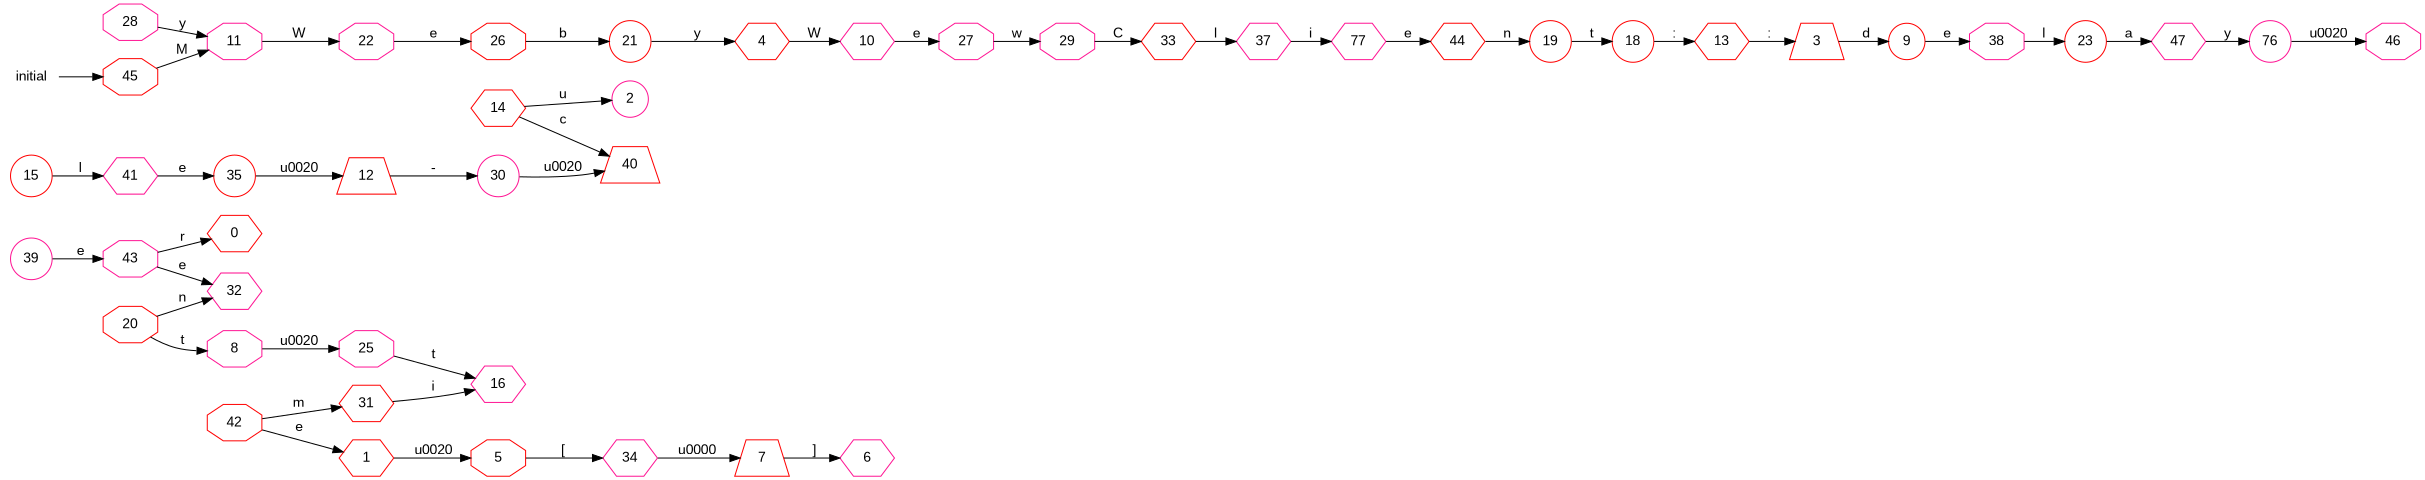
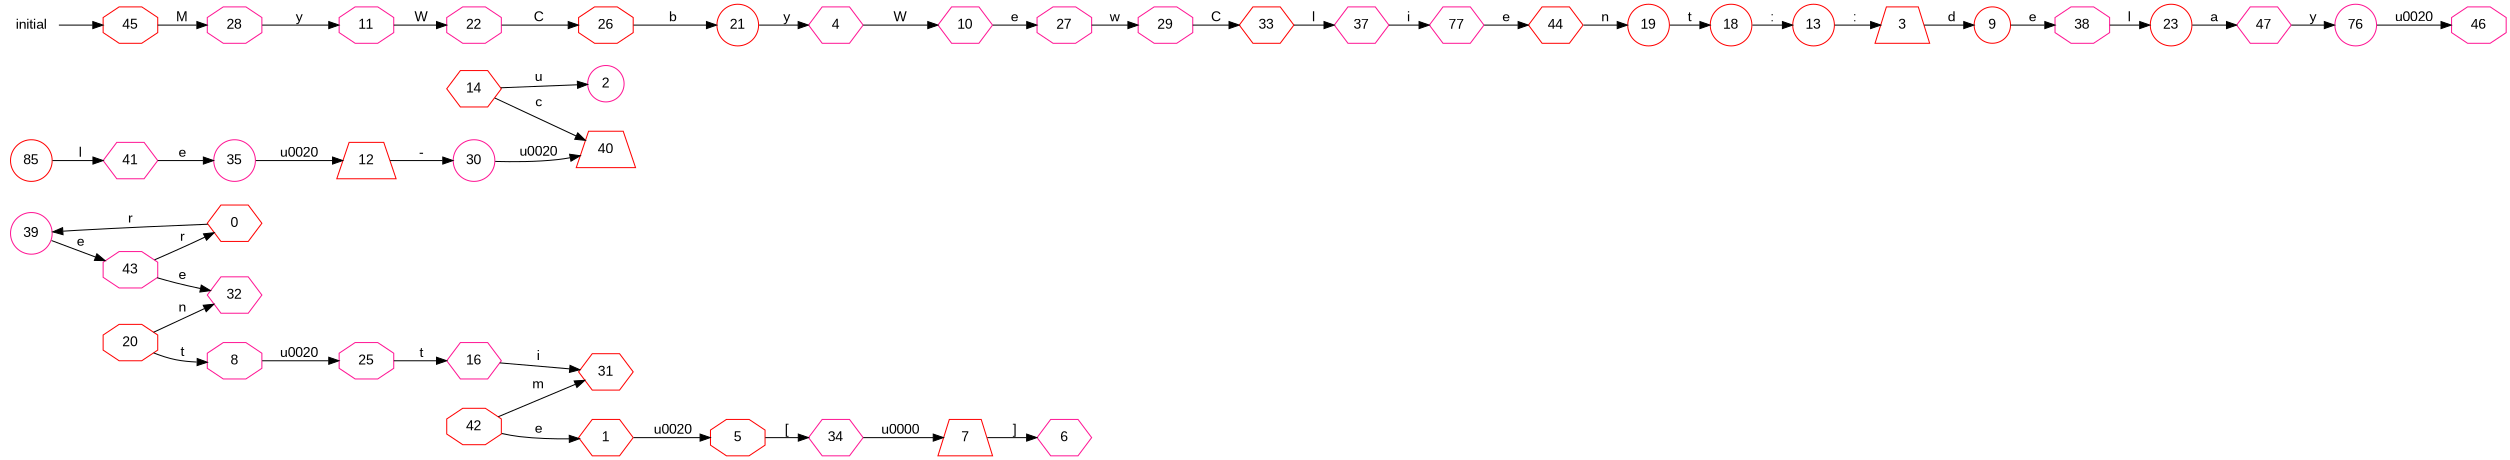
edge "22" -> "26": label "e" -> "C"
node "4": color red -> deeppink
node "13": shape hexagon -> circle
edge "45" -> "11": now "45" -> "28"
node "15": label "15" -> "85"
node "35": color red -> deeppink
edge "0" -> "39": added, label "r"
edge "31" -> "16": reversed
